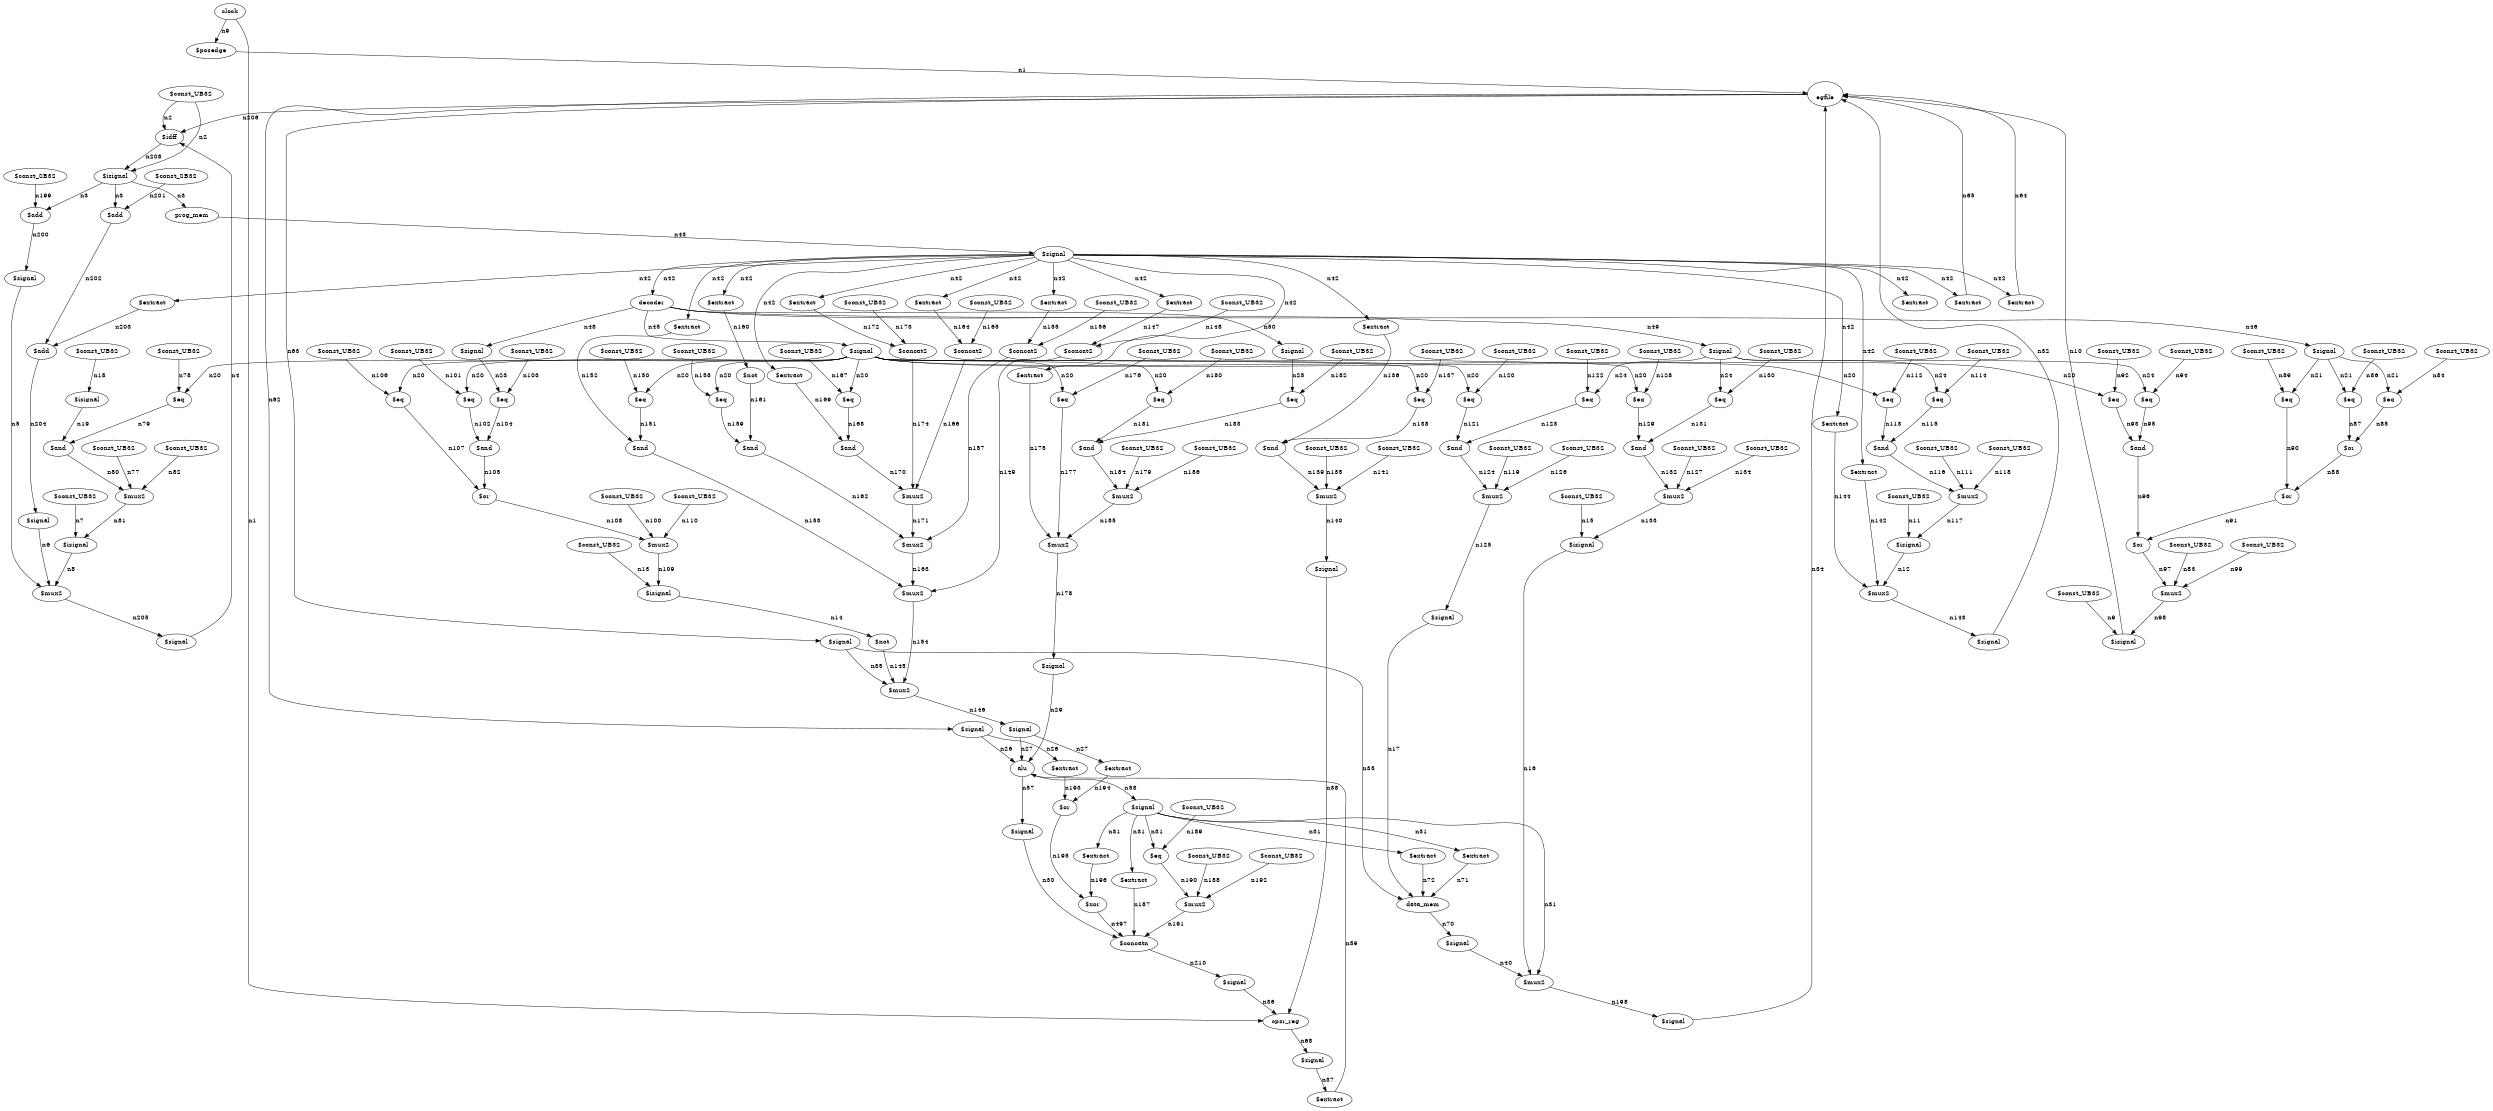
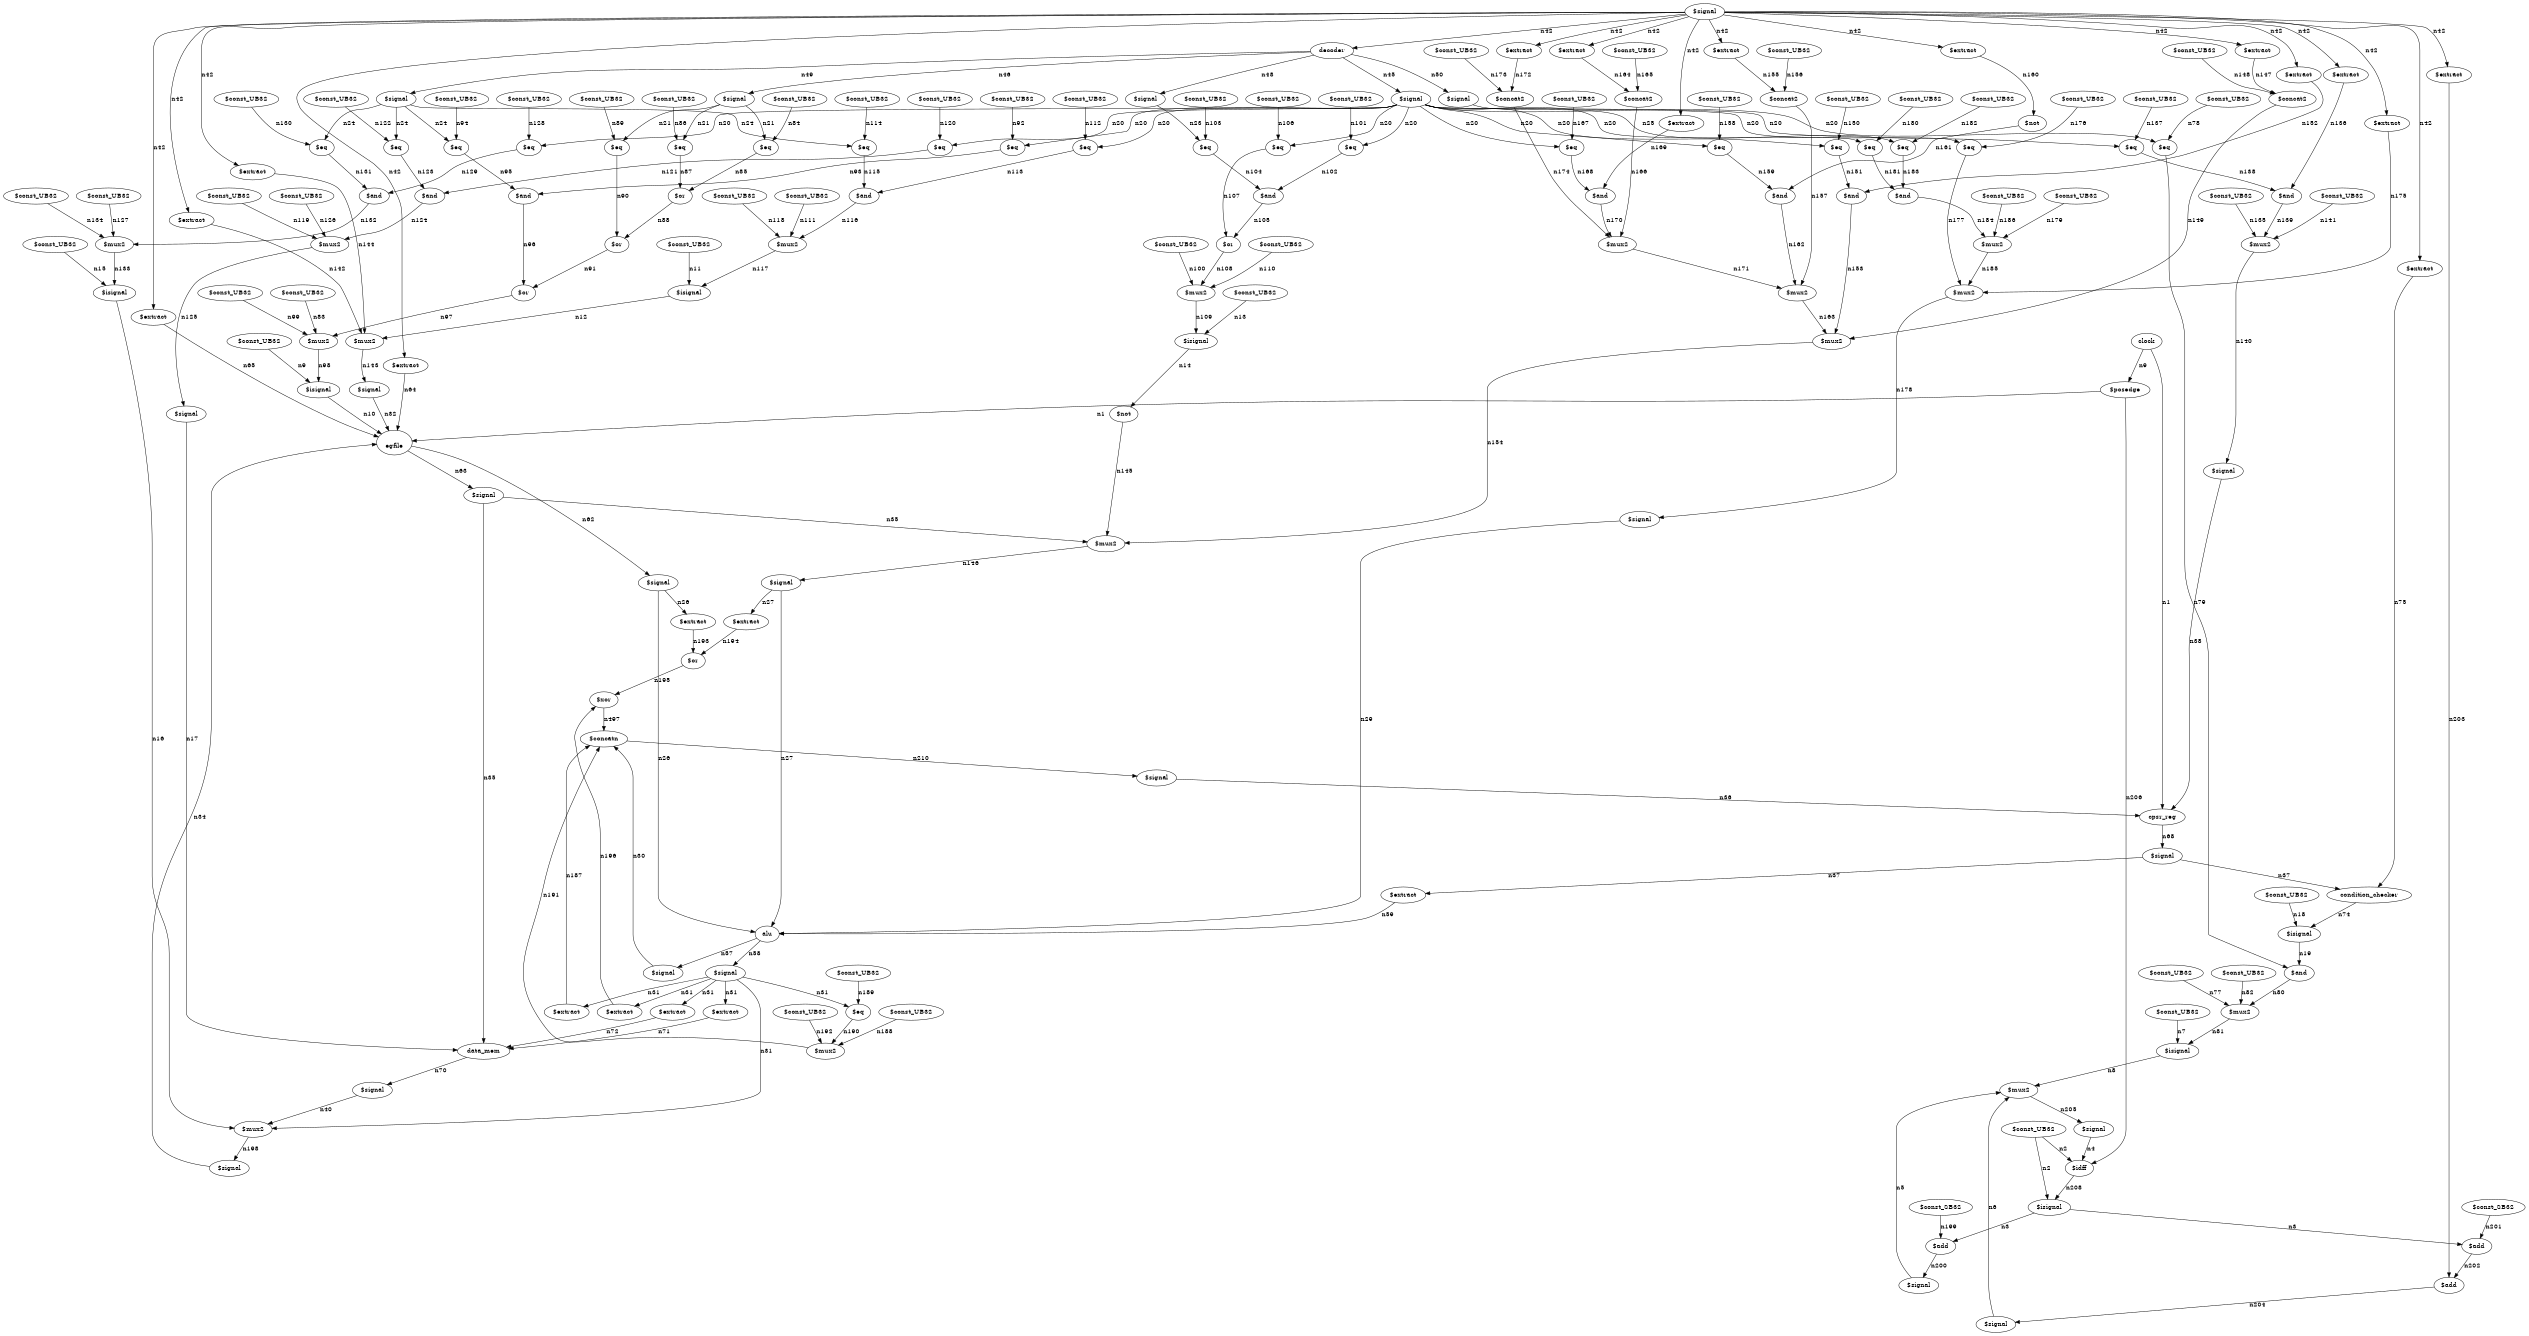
edge "egfile" -> "$idff": now "$posedge" -> "$idff"
node "prog_mem": removed
node "condition_checker": added
